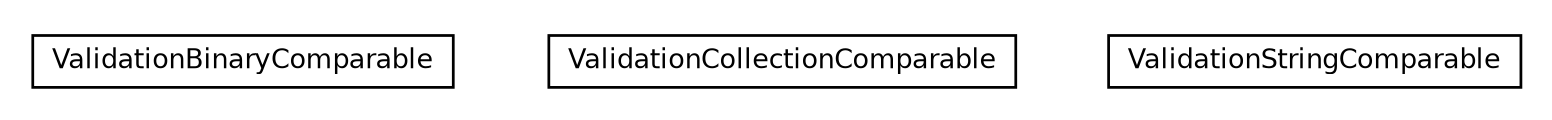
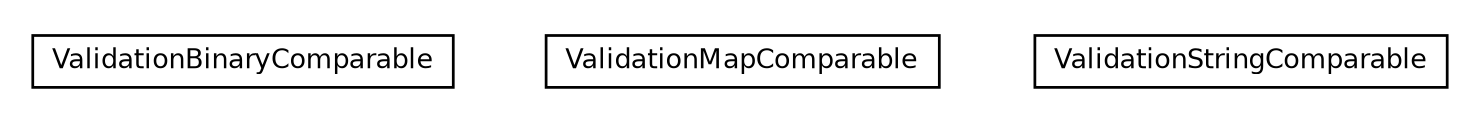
node "ValidationMapComparable": added
node "ValidationCollectionComparable": removed
